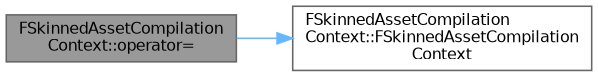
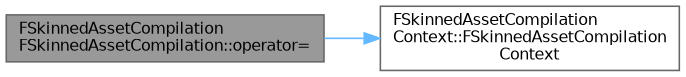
node "FSkinnedAssetCompilation Context::operator=": label "FSkinnedAssetCompilation Context::operator=" -> "FSkinnedAssetCompilation FSkinnedAssetCompilation::operator="
